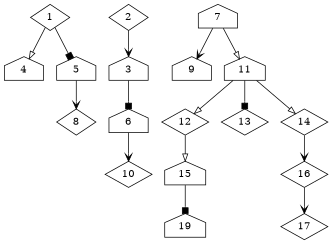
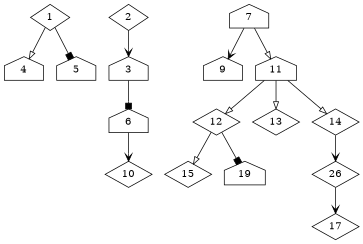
edge "11" -> "13": arrowhead box -> onormal
node "8": removed
node "15": shape house -> diamond
node "16": label "16" -> "26"
edge "15" -> "19": now "12" -> "19"
